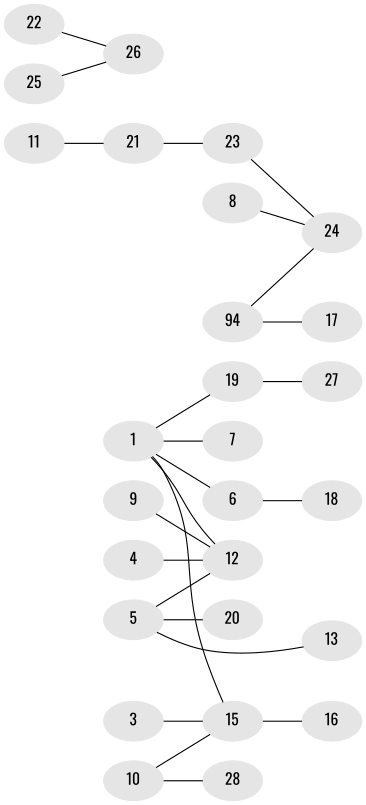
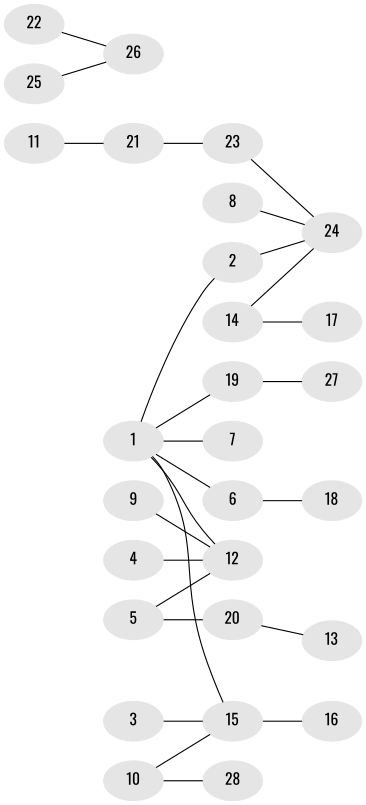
node "2": added
node "94": label "94" -> "14"
edge "5" -- "13": now "20" -- "13"
